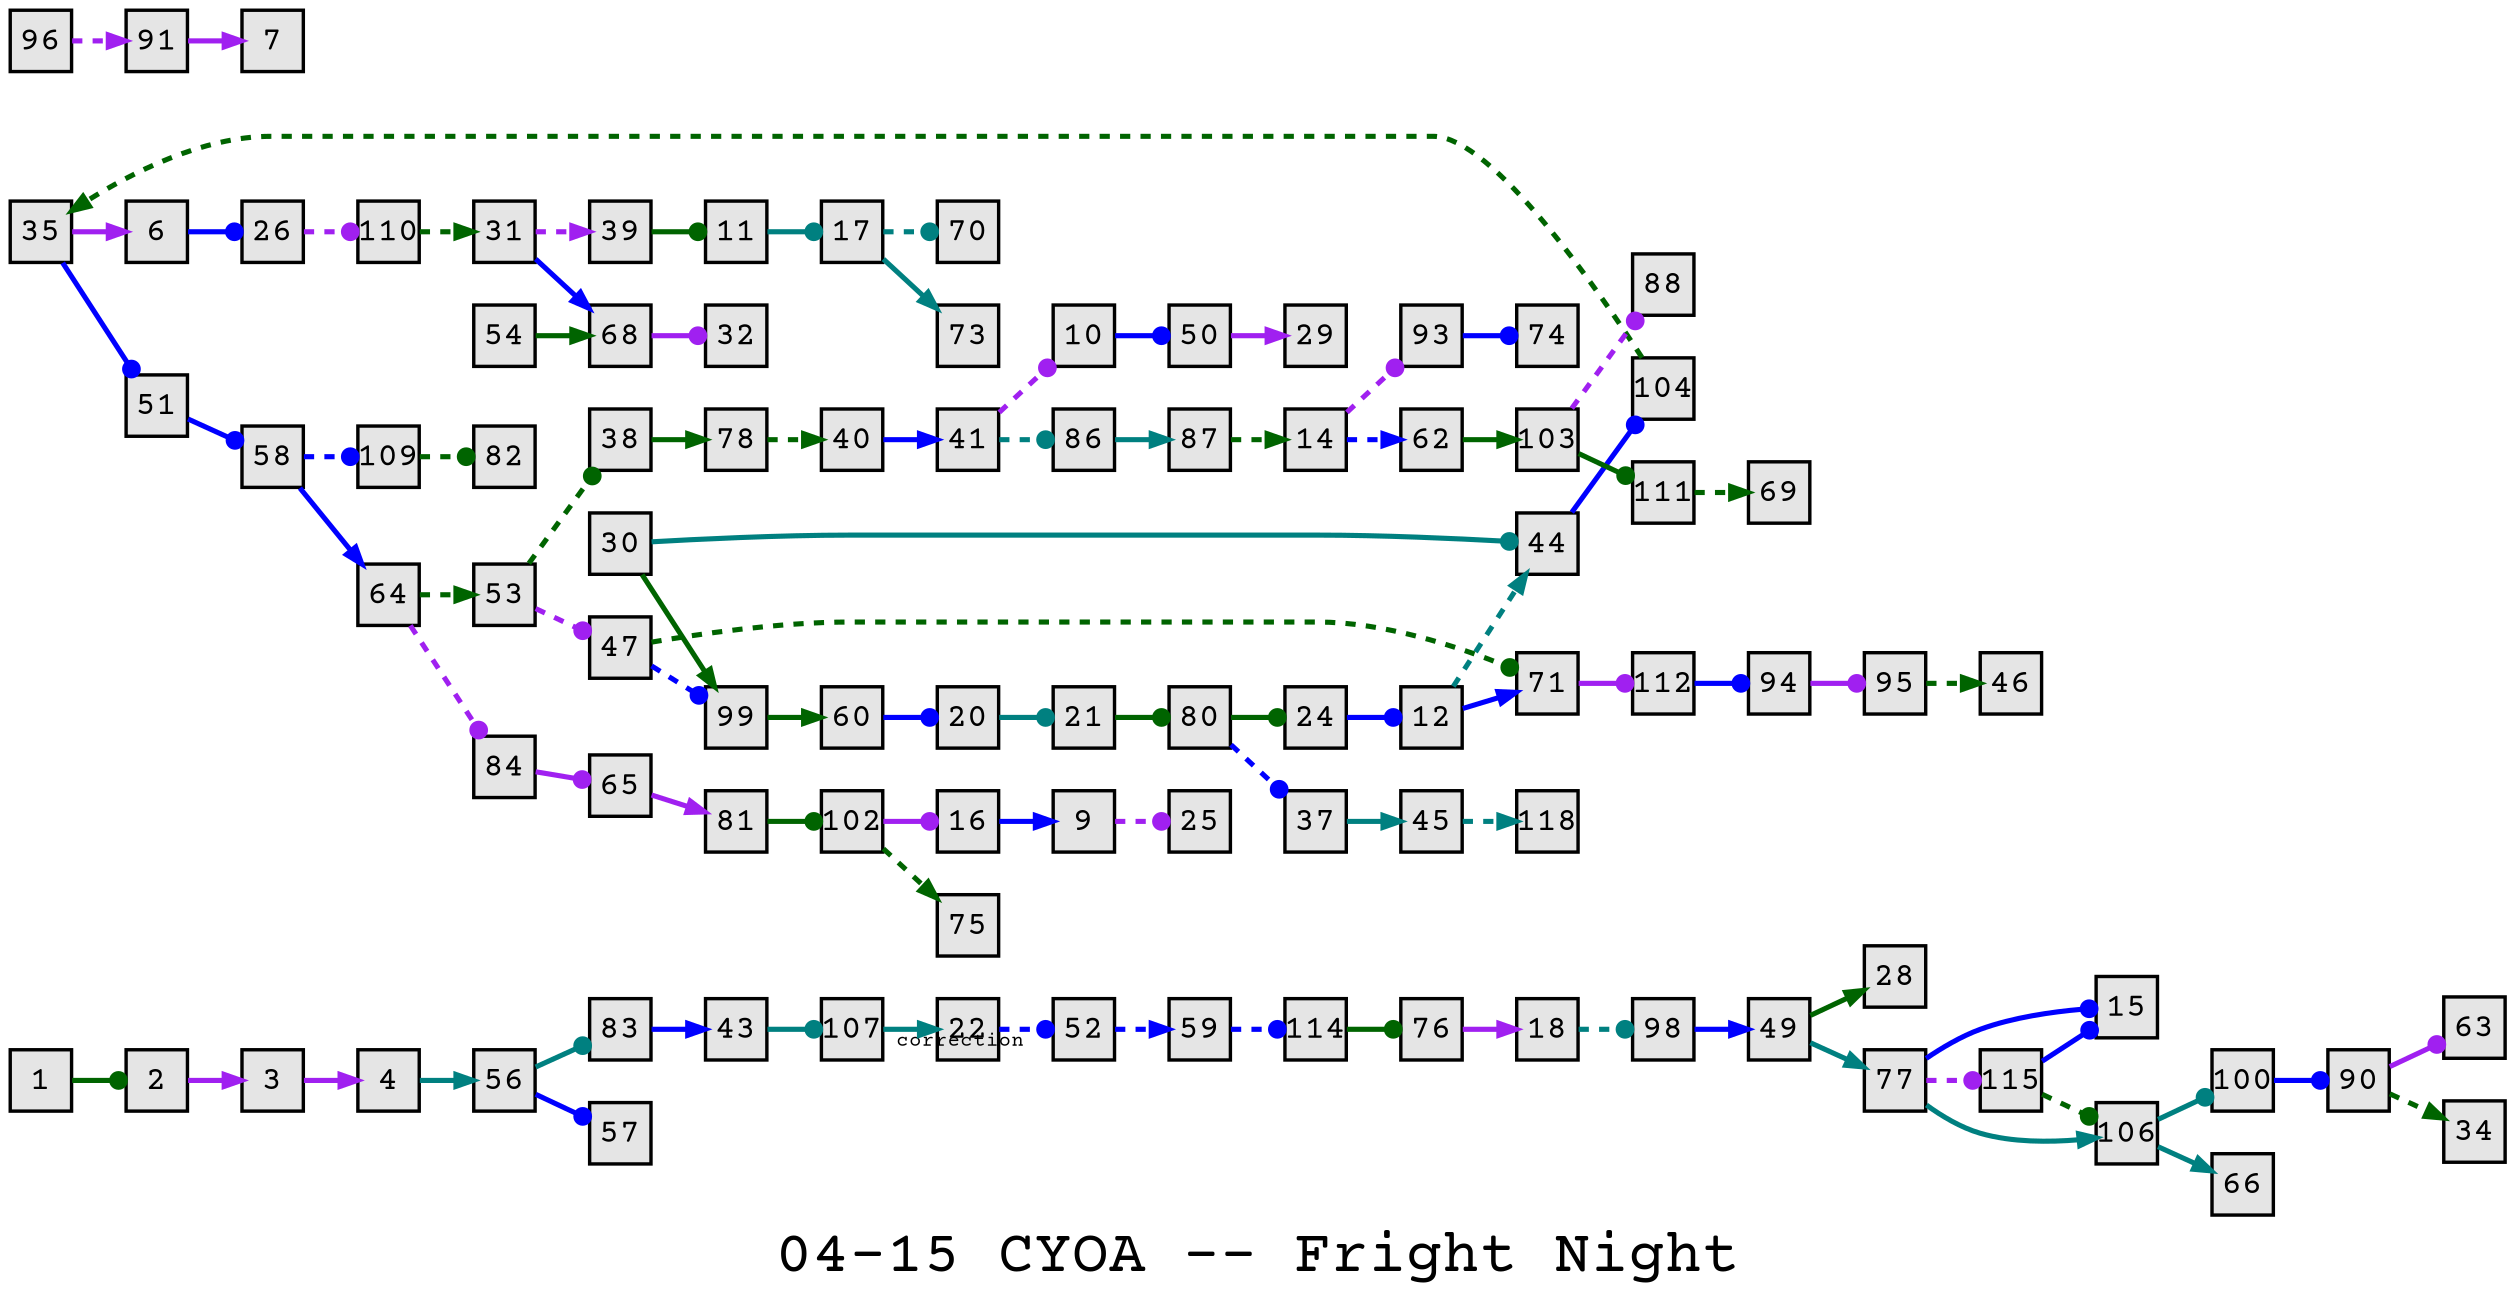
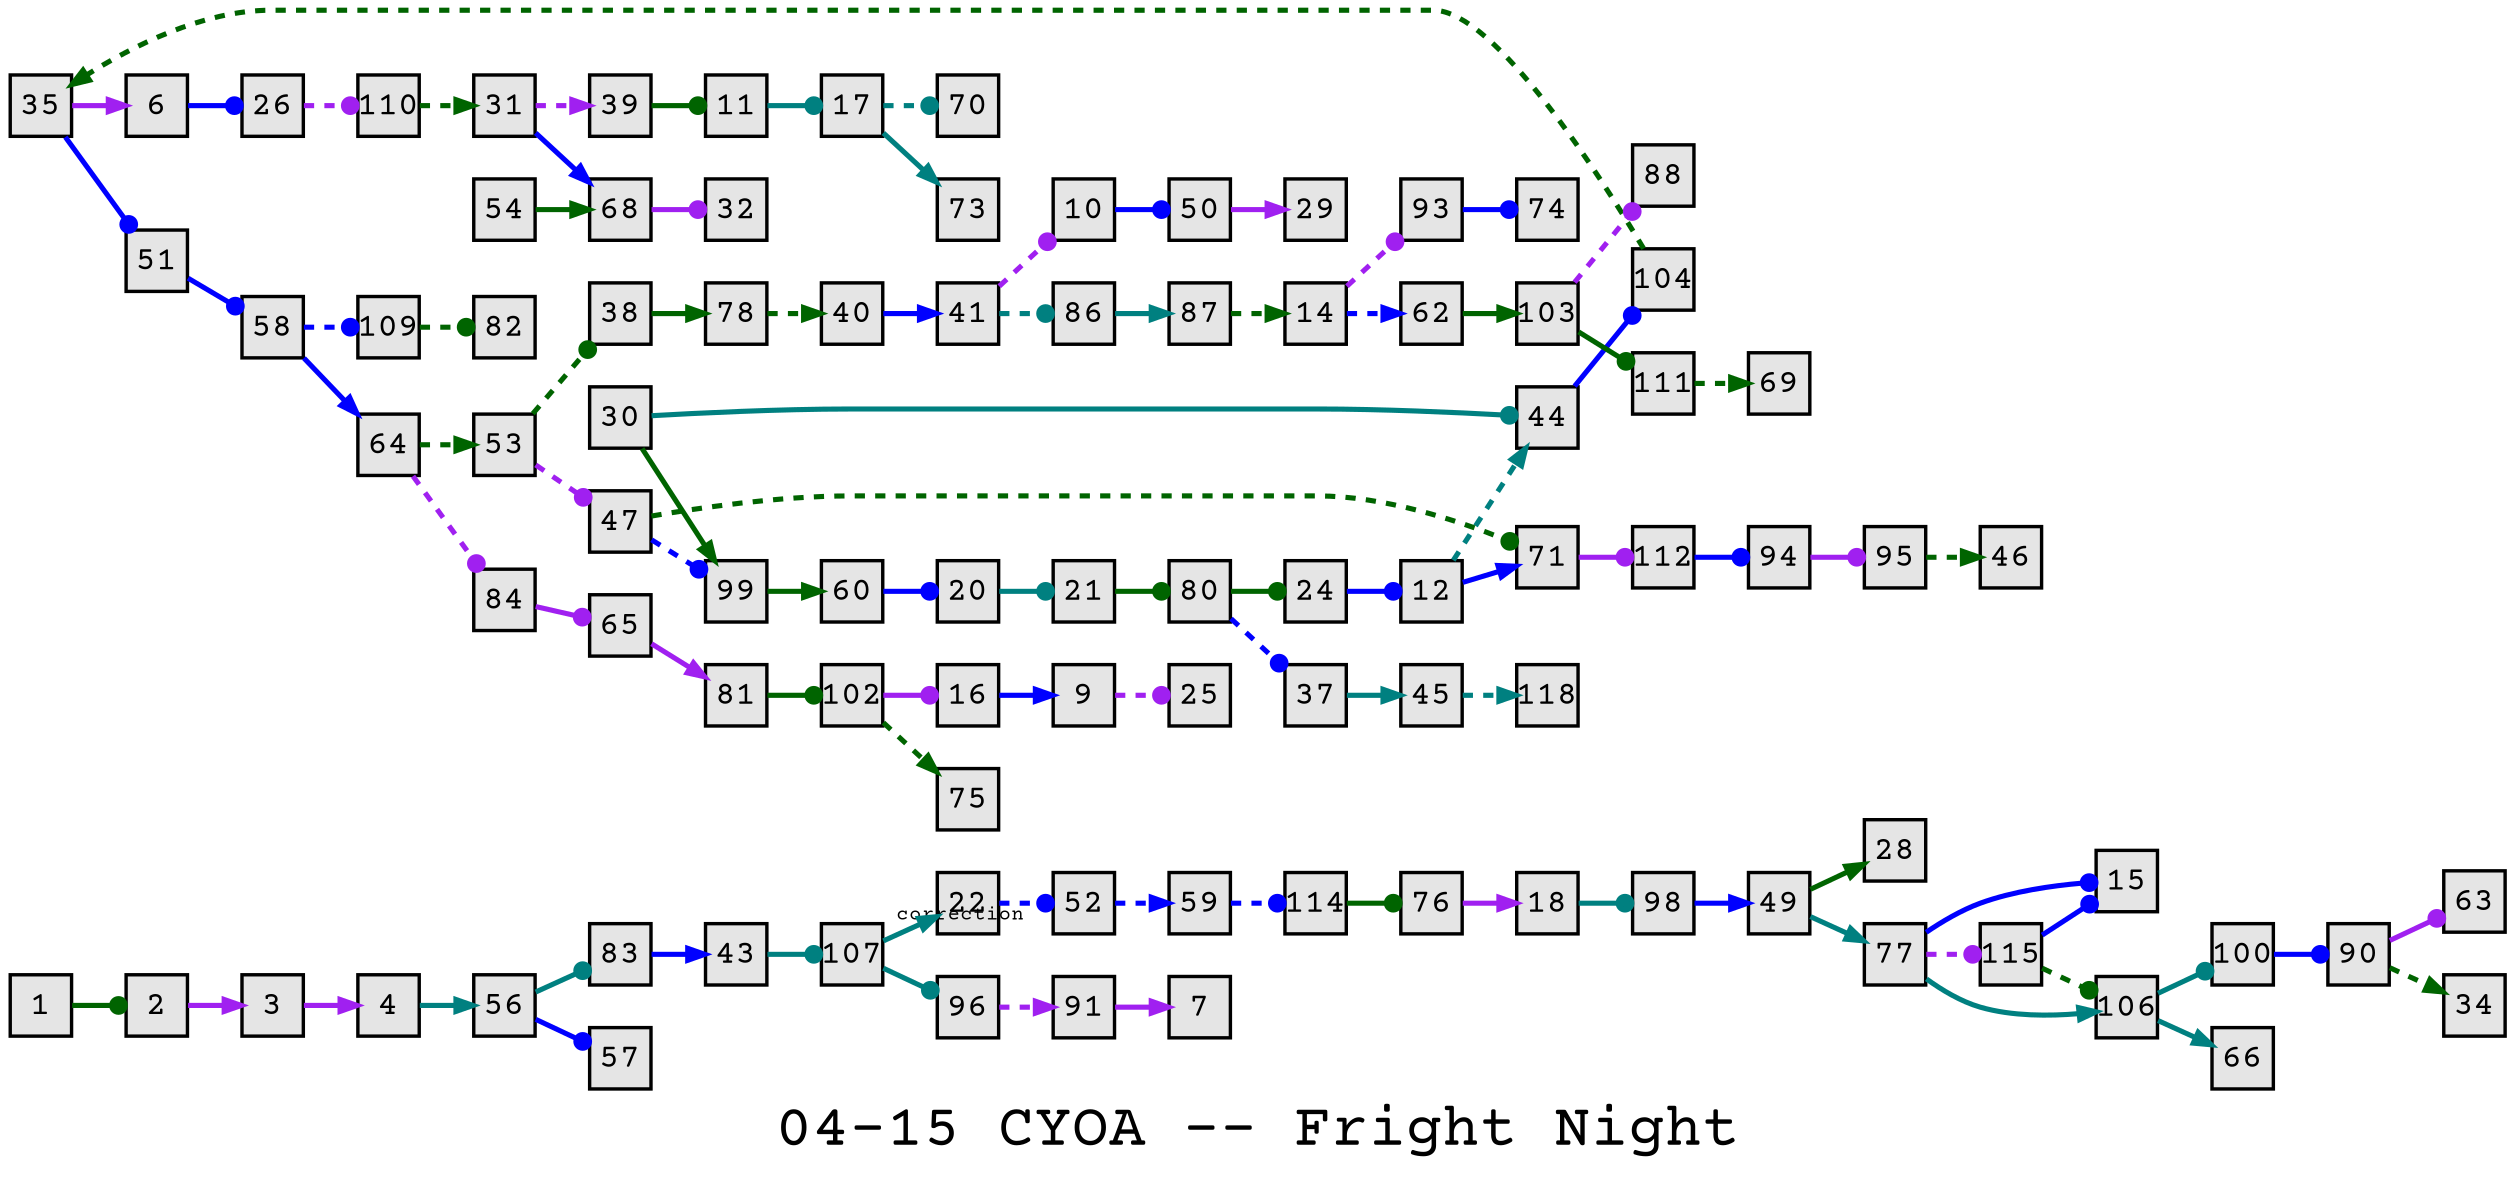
edge "107" -> "96": added
edge "18" -> "98": style dashed -> bold
